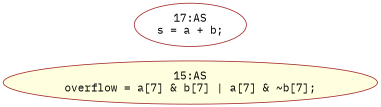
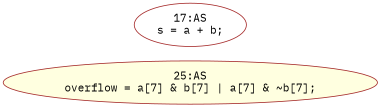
node "15:AS overflow = a[7] & b[7] | a[7] & ~b[7];": label "15:AS overflow = a[7] & b[7] | a[7] & ~b[7];" -> "25:AS overflow = a[7] & b[7] | a[7] & ~b[7];"
